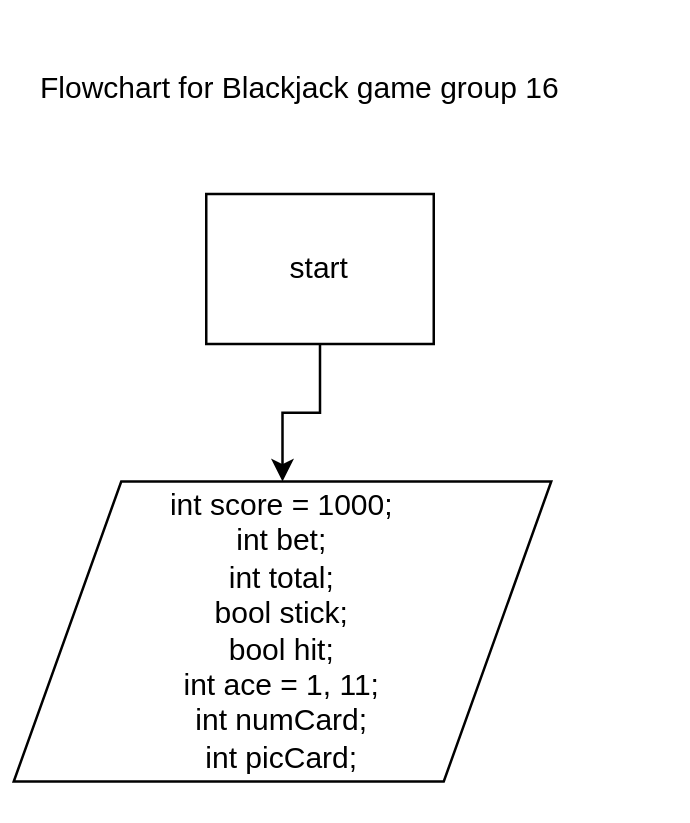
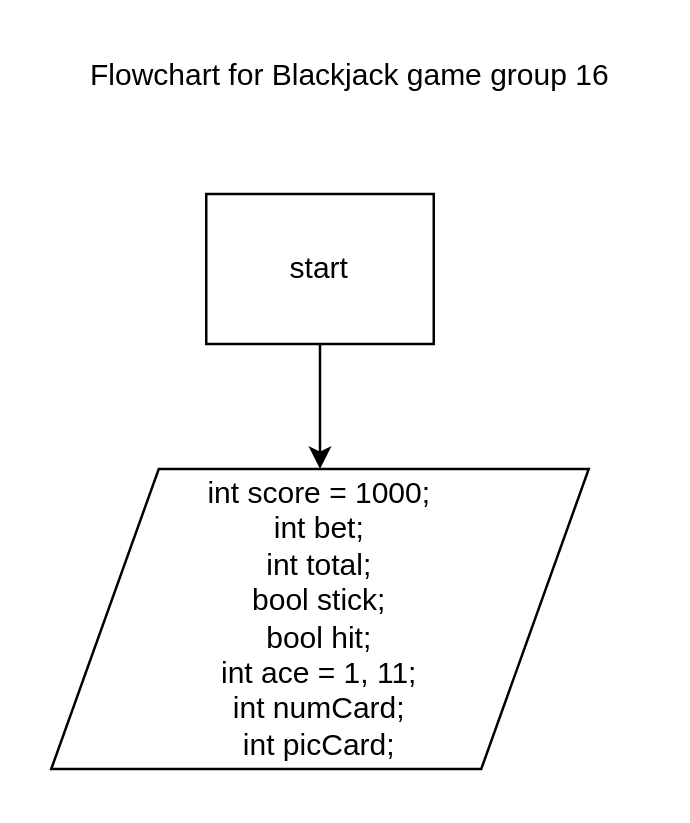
node "Flowchart for Blackjack game group 16": moved (311, 89) -> (361, 76)
node "int score = 1000; int bet; int total; bool stick; bool hit; int ace = 1, 11; int numCard; int picCard;": moved (283, 631) -> (320, 619)
